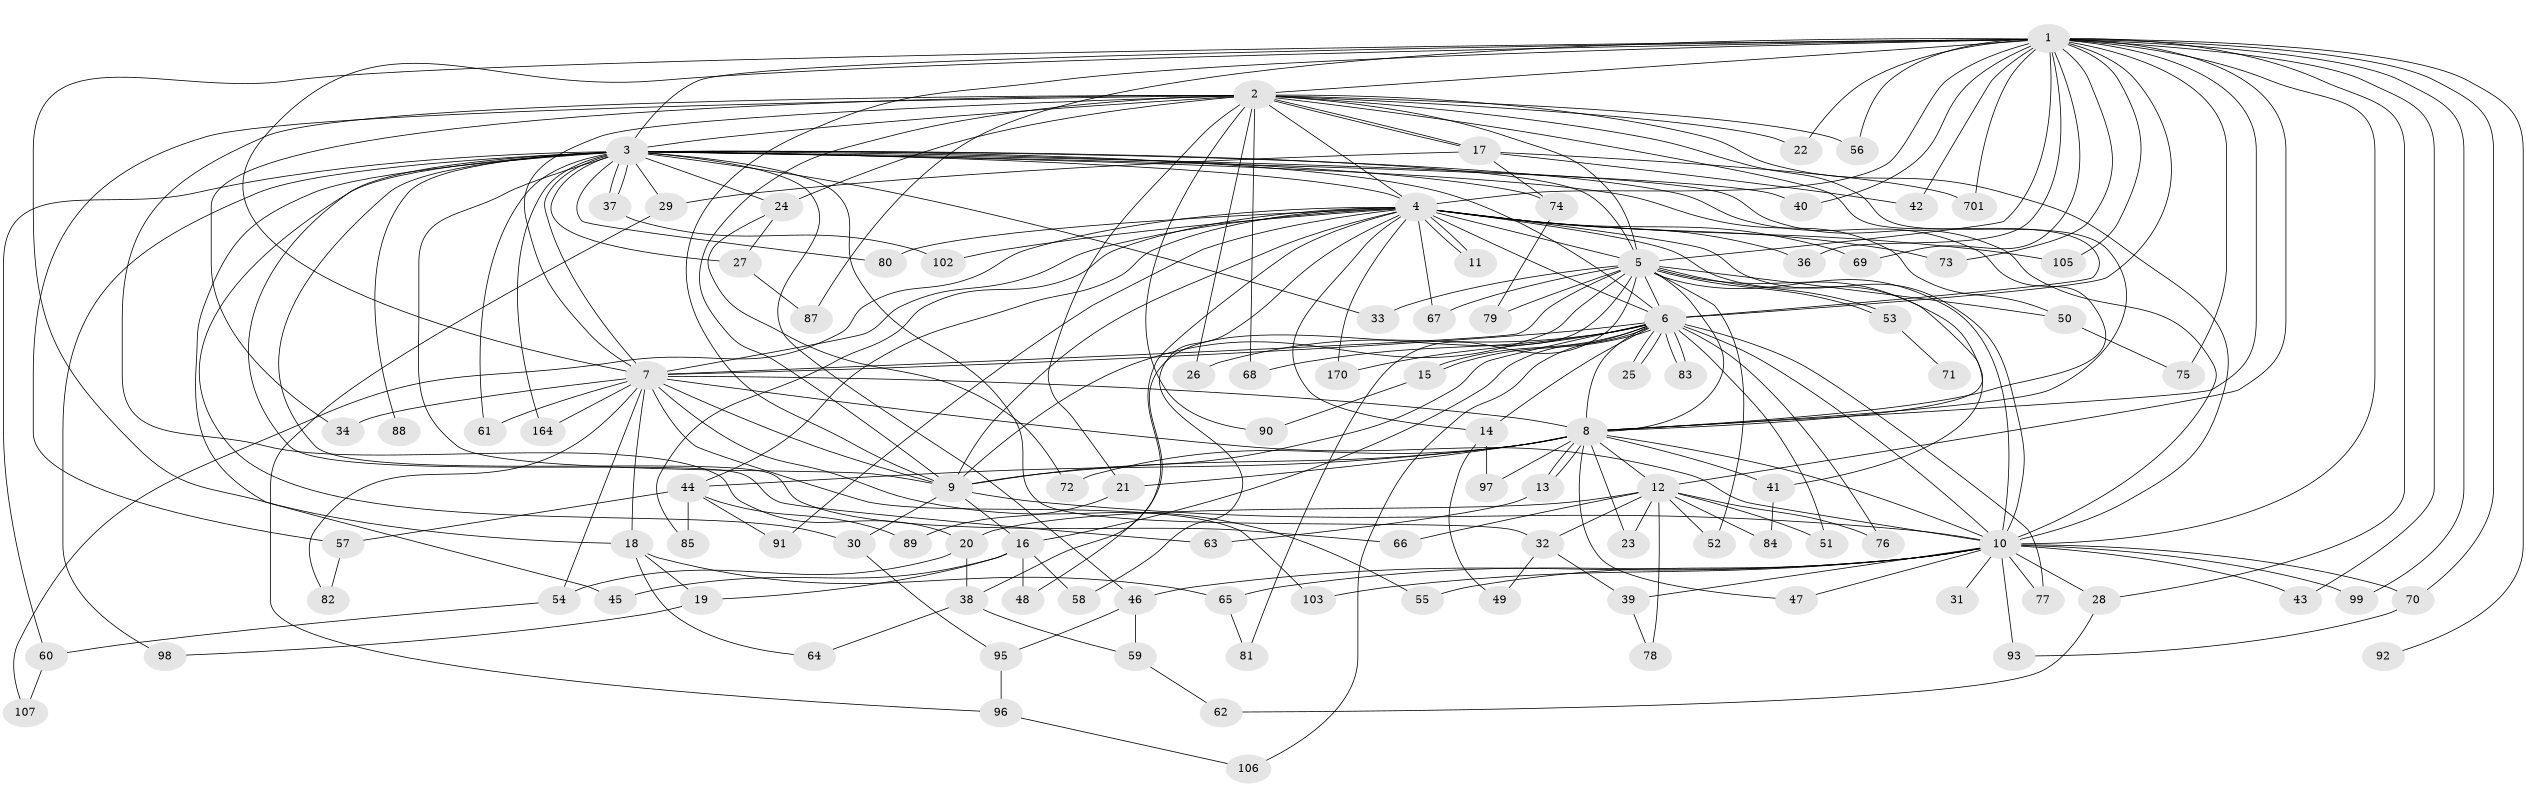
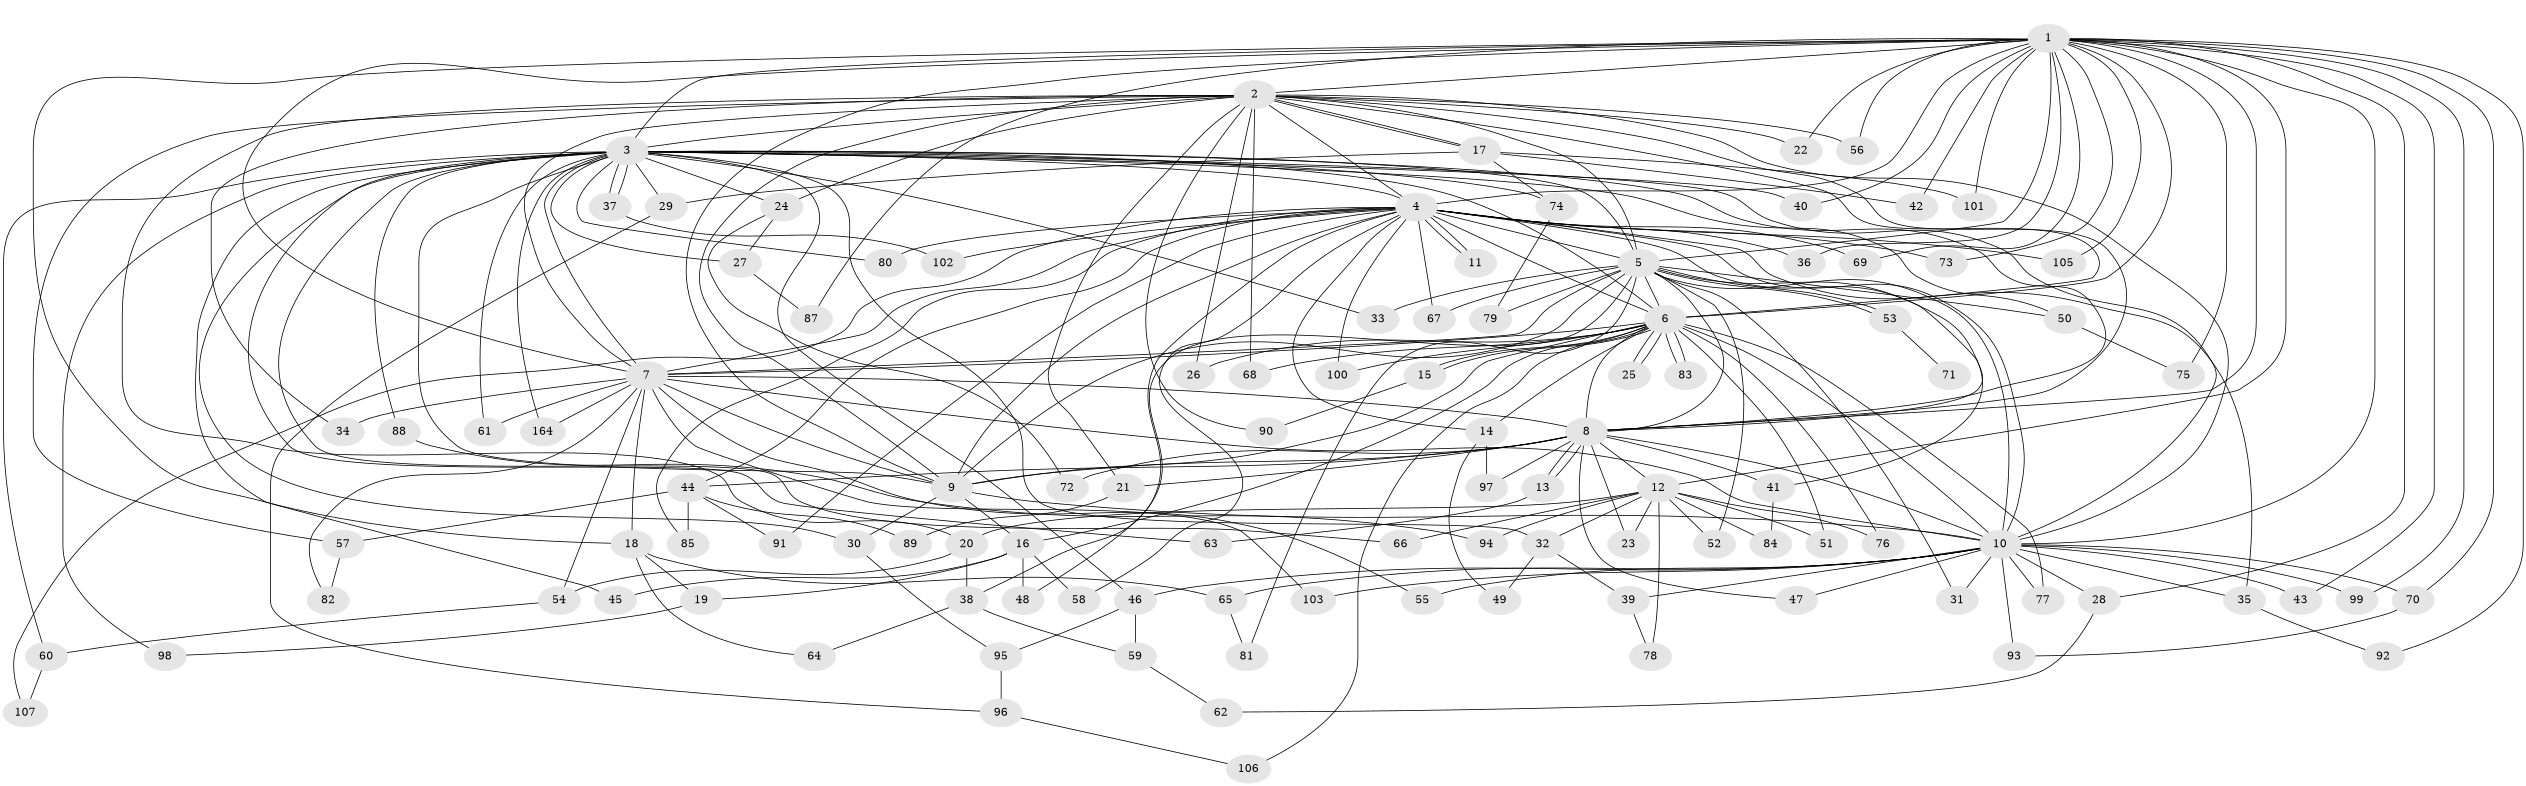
node "701": label "701" -> "101"
node "170": label "170" -> "100"
edge "5" -- "31": added
node "94": added
node "35": added
